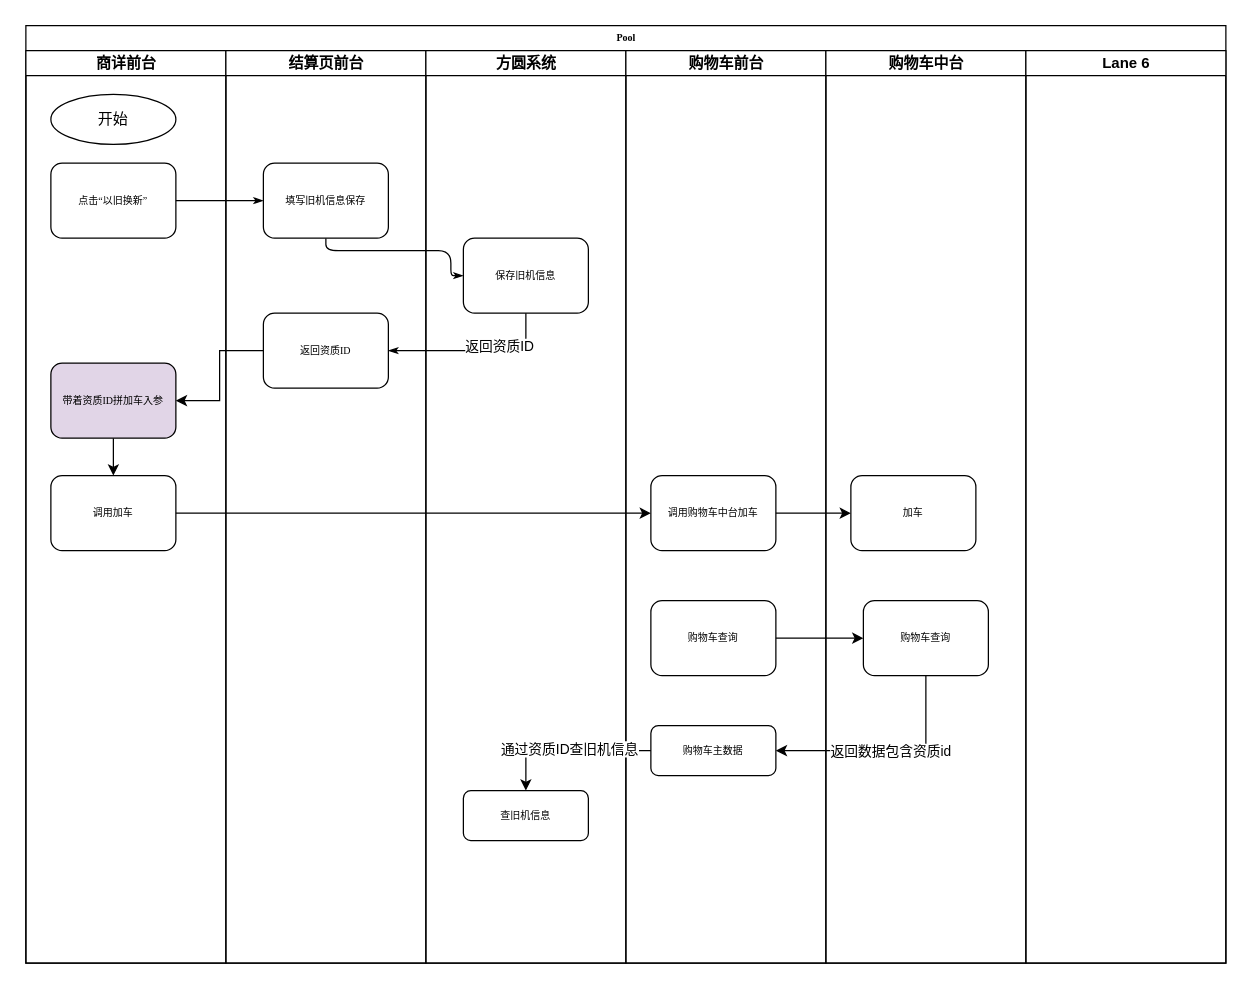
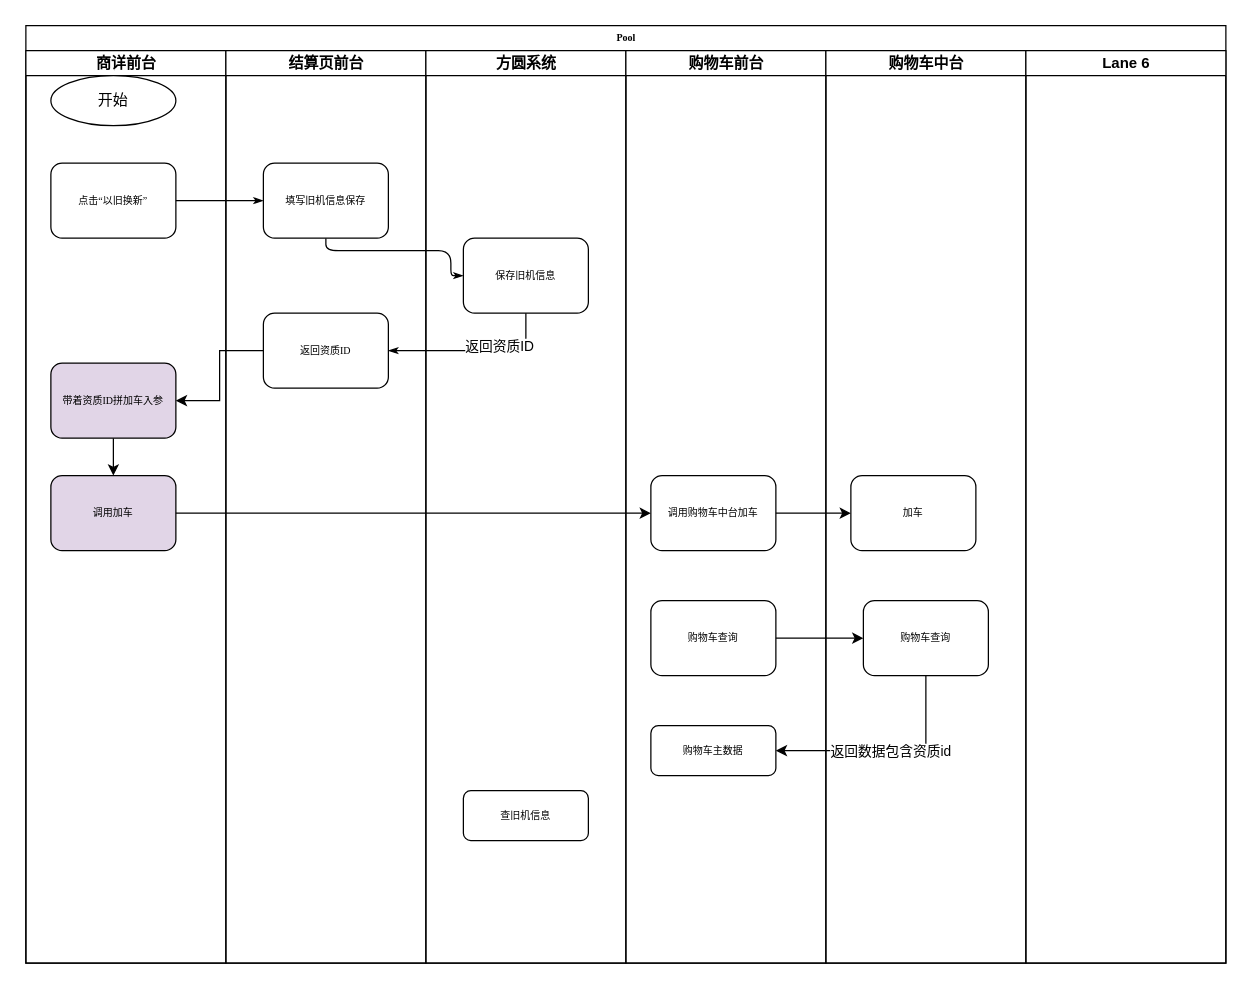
node "开始": moved (113, 119) -> (113, 101)
node "调用加车": fillcolor #ffffff -> #e1d5e7
edge "购物车主数据" -> "查旧机信息": removed, label "通过资质ID查旧机信息"
